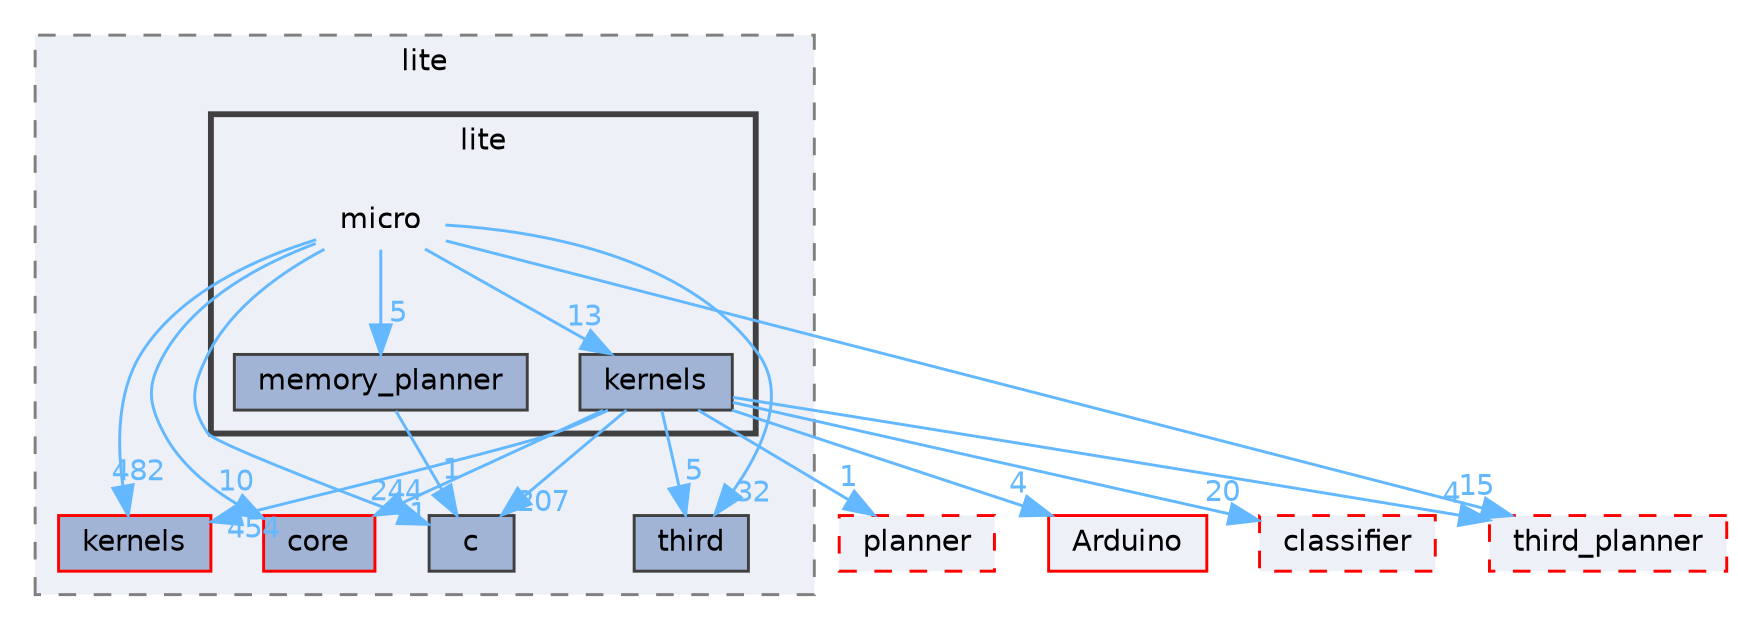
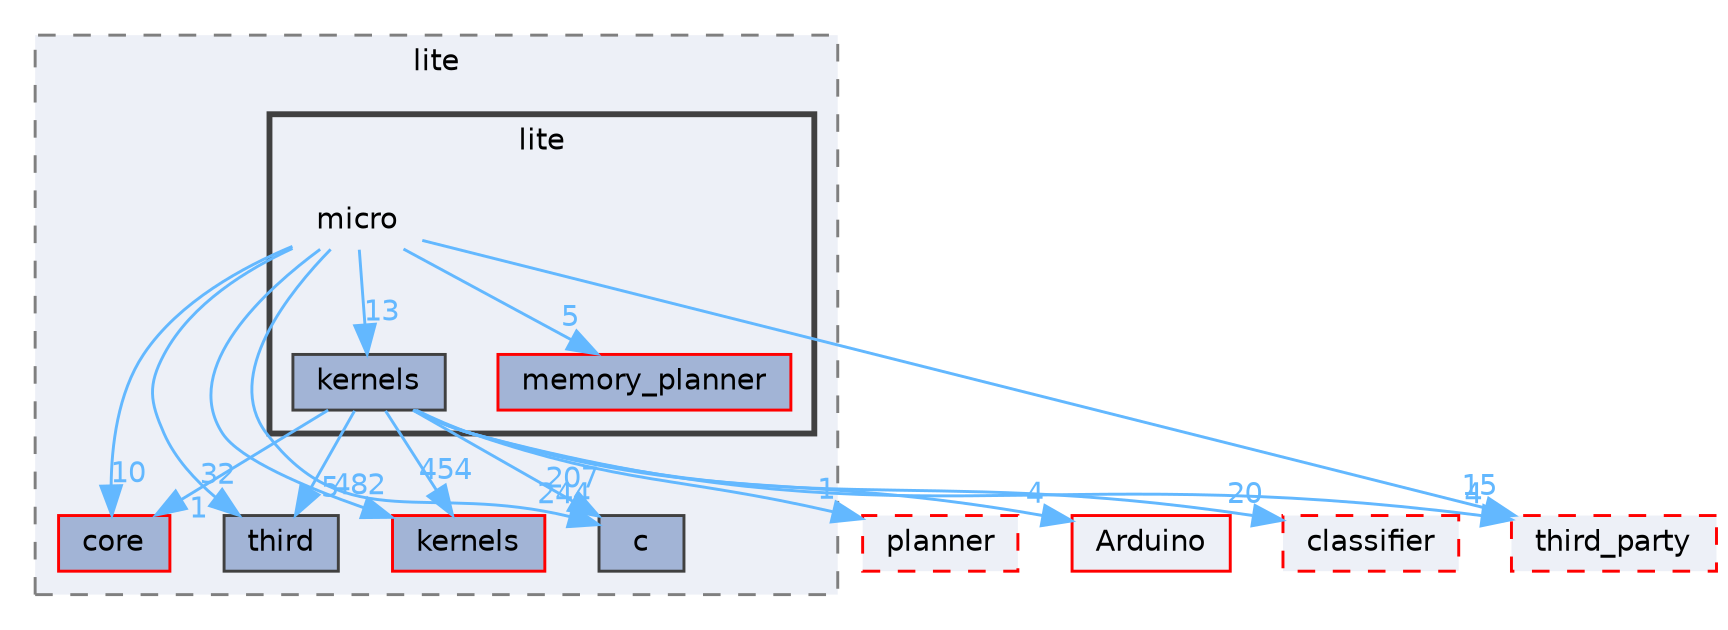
node "memory_planner": color grey25 -> red
edge "memory_planner" -> "c": removed
node "third_planner": label "third_planner" -> "third_party"
